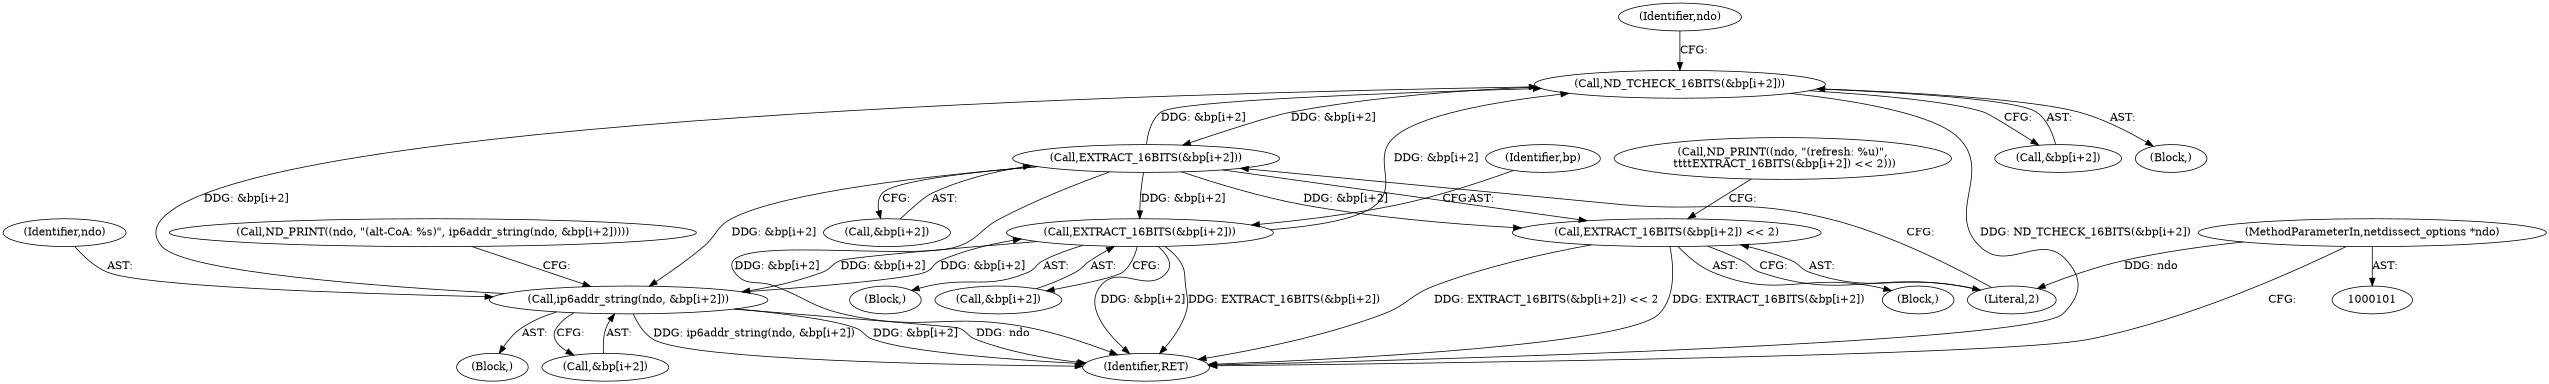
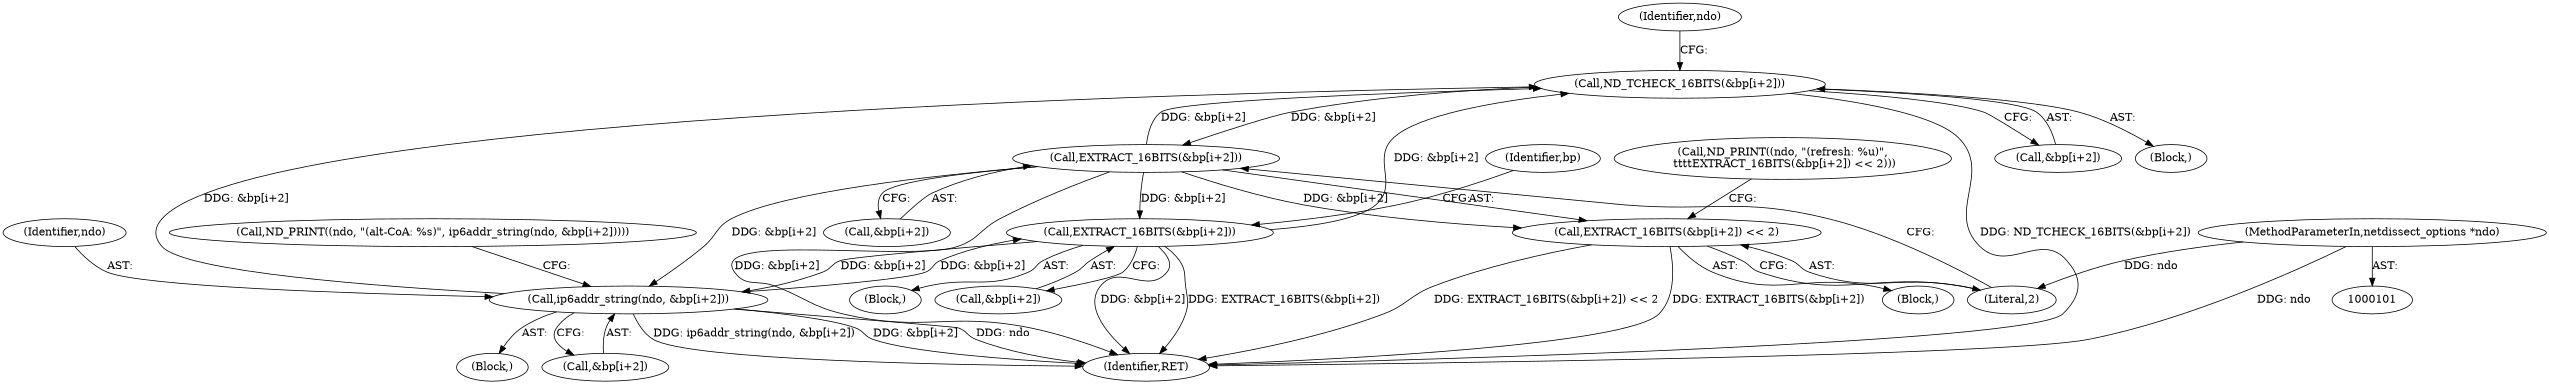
edge "(MethodParameterIn,netdissect_options *ndo)" -> "(Identifier,RET)": label "CFG: " -> "DDG: ndo"
